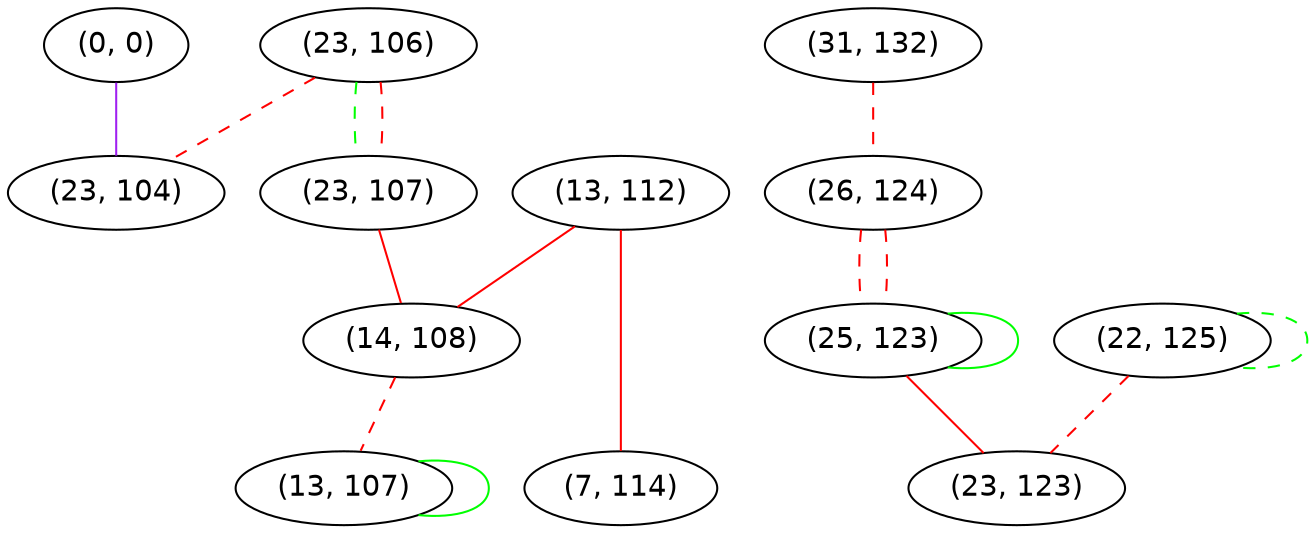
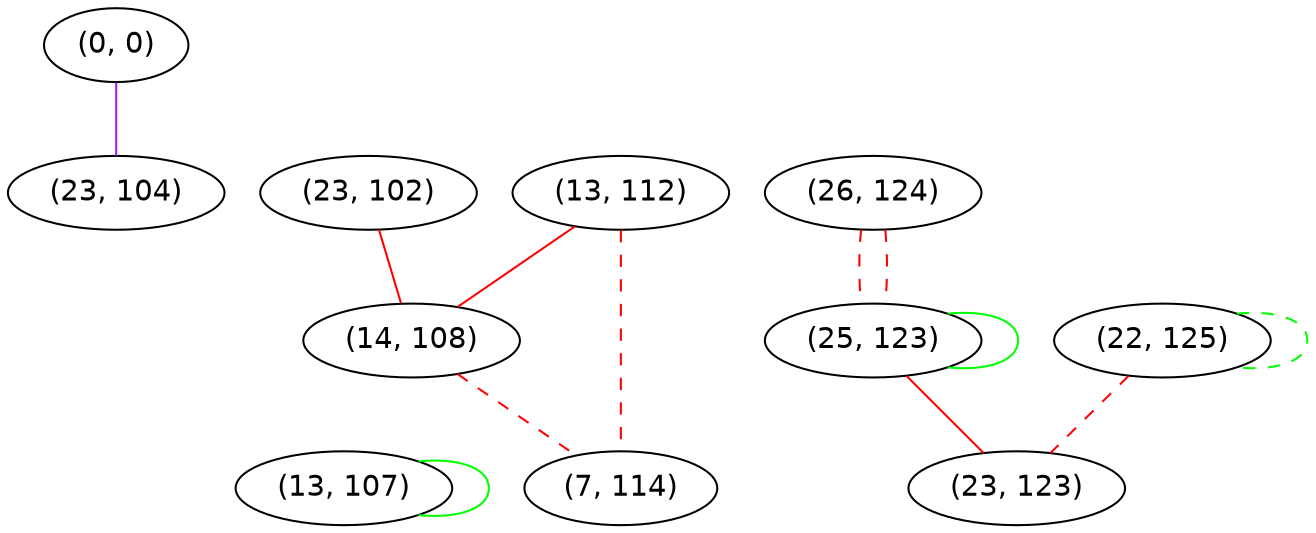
node "(23, 106)": removed
node "(31, 132)": removed
node "(23, 107)": label "(23, 107)" -> "(23, 102)"
edge "(13, 112)" -- "(7, 114)": style solid -> dashed
edge "(14, 108)" -- "(13, 107)": now "(14, 108)" -- "(7, 114)"
